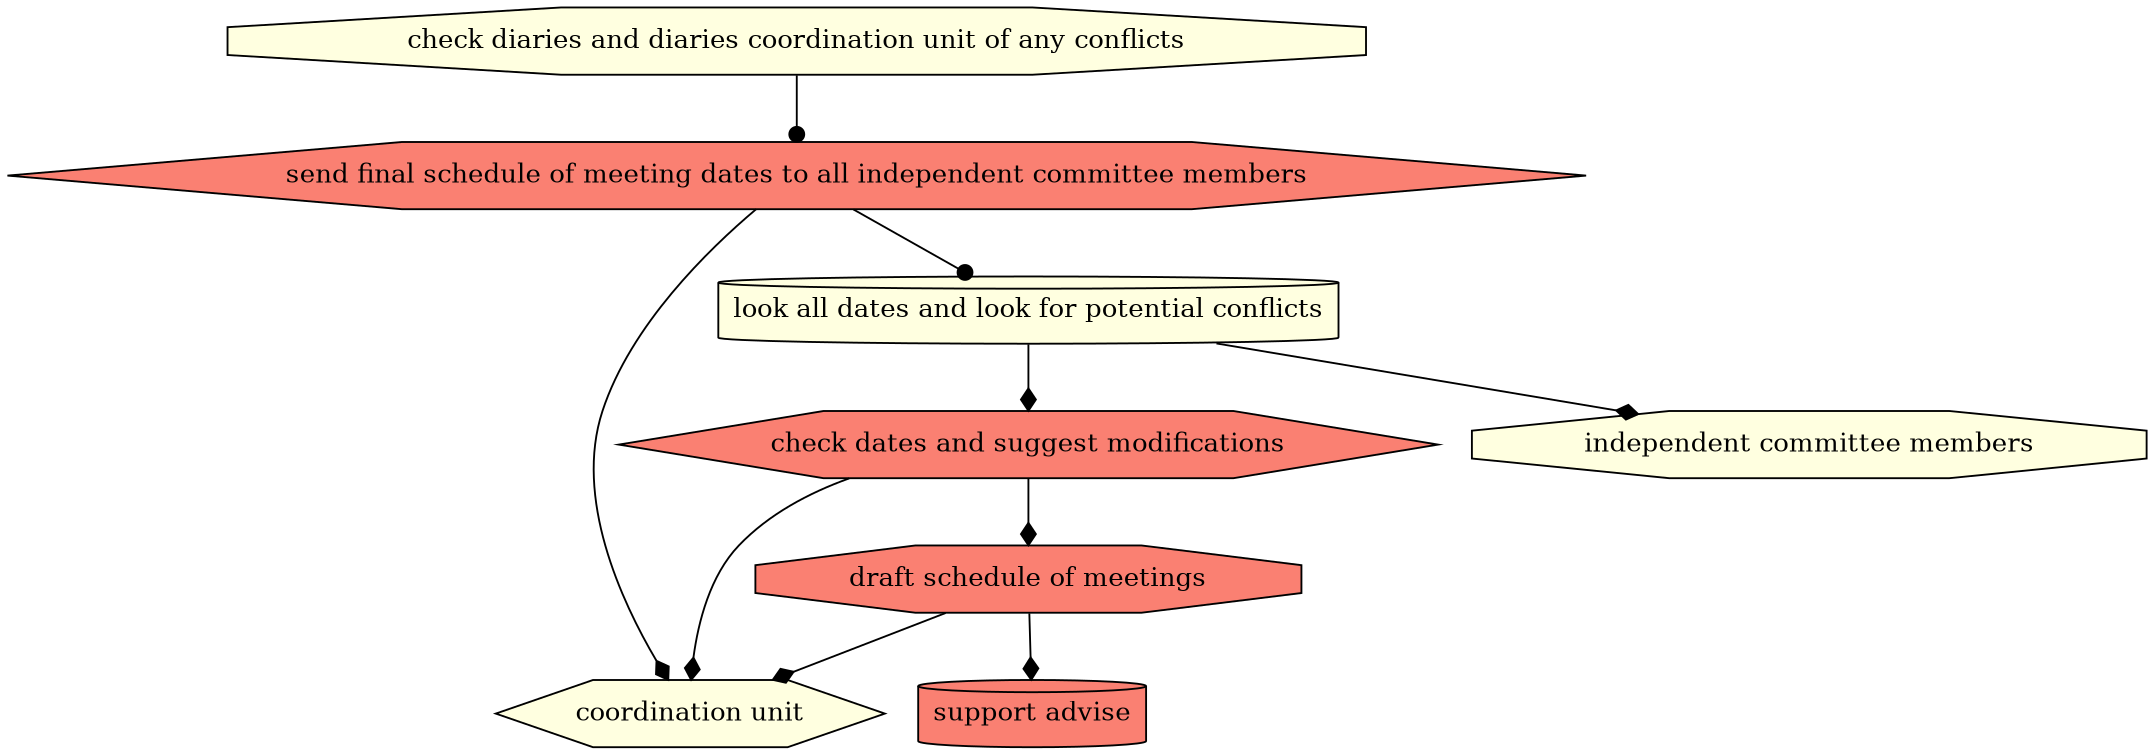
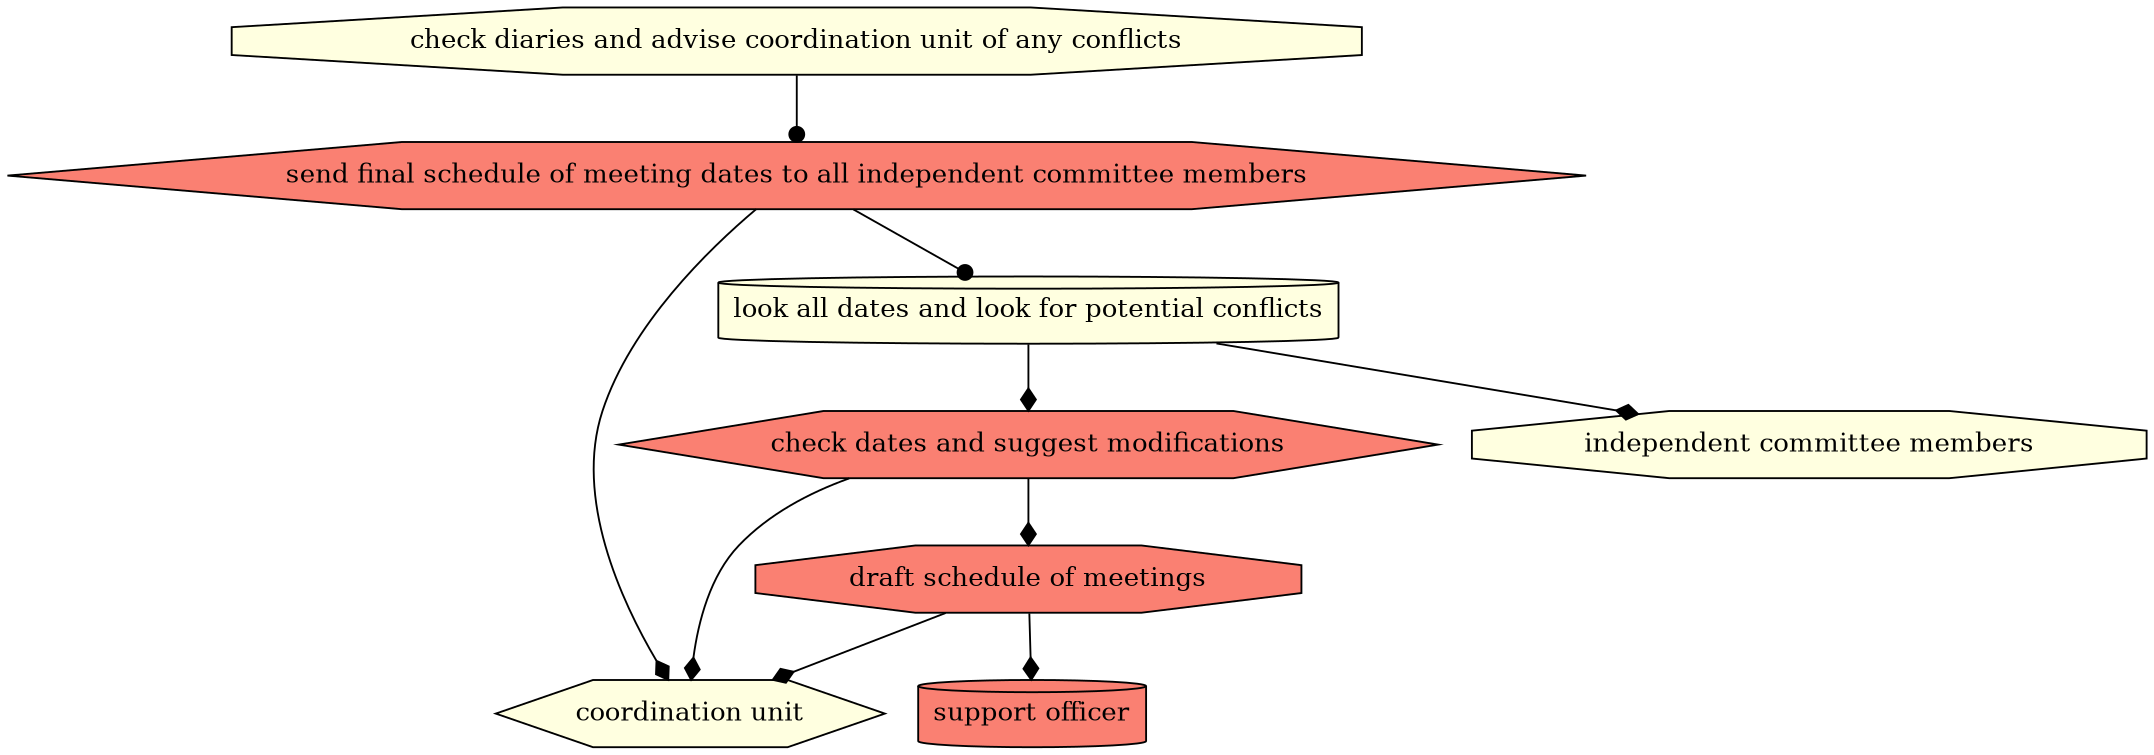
node "check diaries and diaries coordination unit of any conflicts": label "check diaries and diaries coordination unit of any conflicts" -> "check diaries and advise coordination unit of any conflicts"
node "support advise": label "support advise" -> "support officer"
